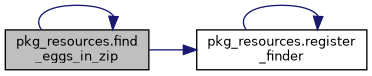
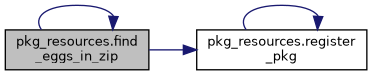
node "pkg_resources.register _finder": label "pkg_resources.register _finder" -> "pkg_resources.register _pkg"
